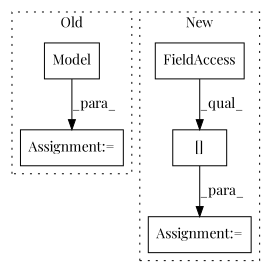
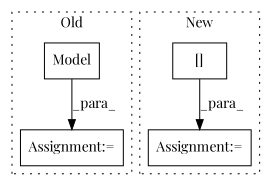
node "FieldAccess": removed
